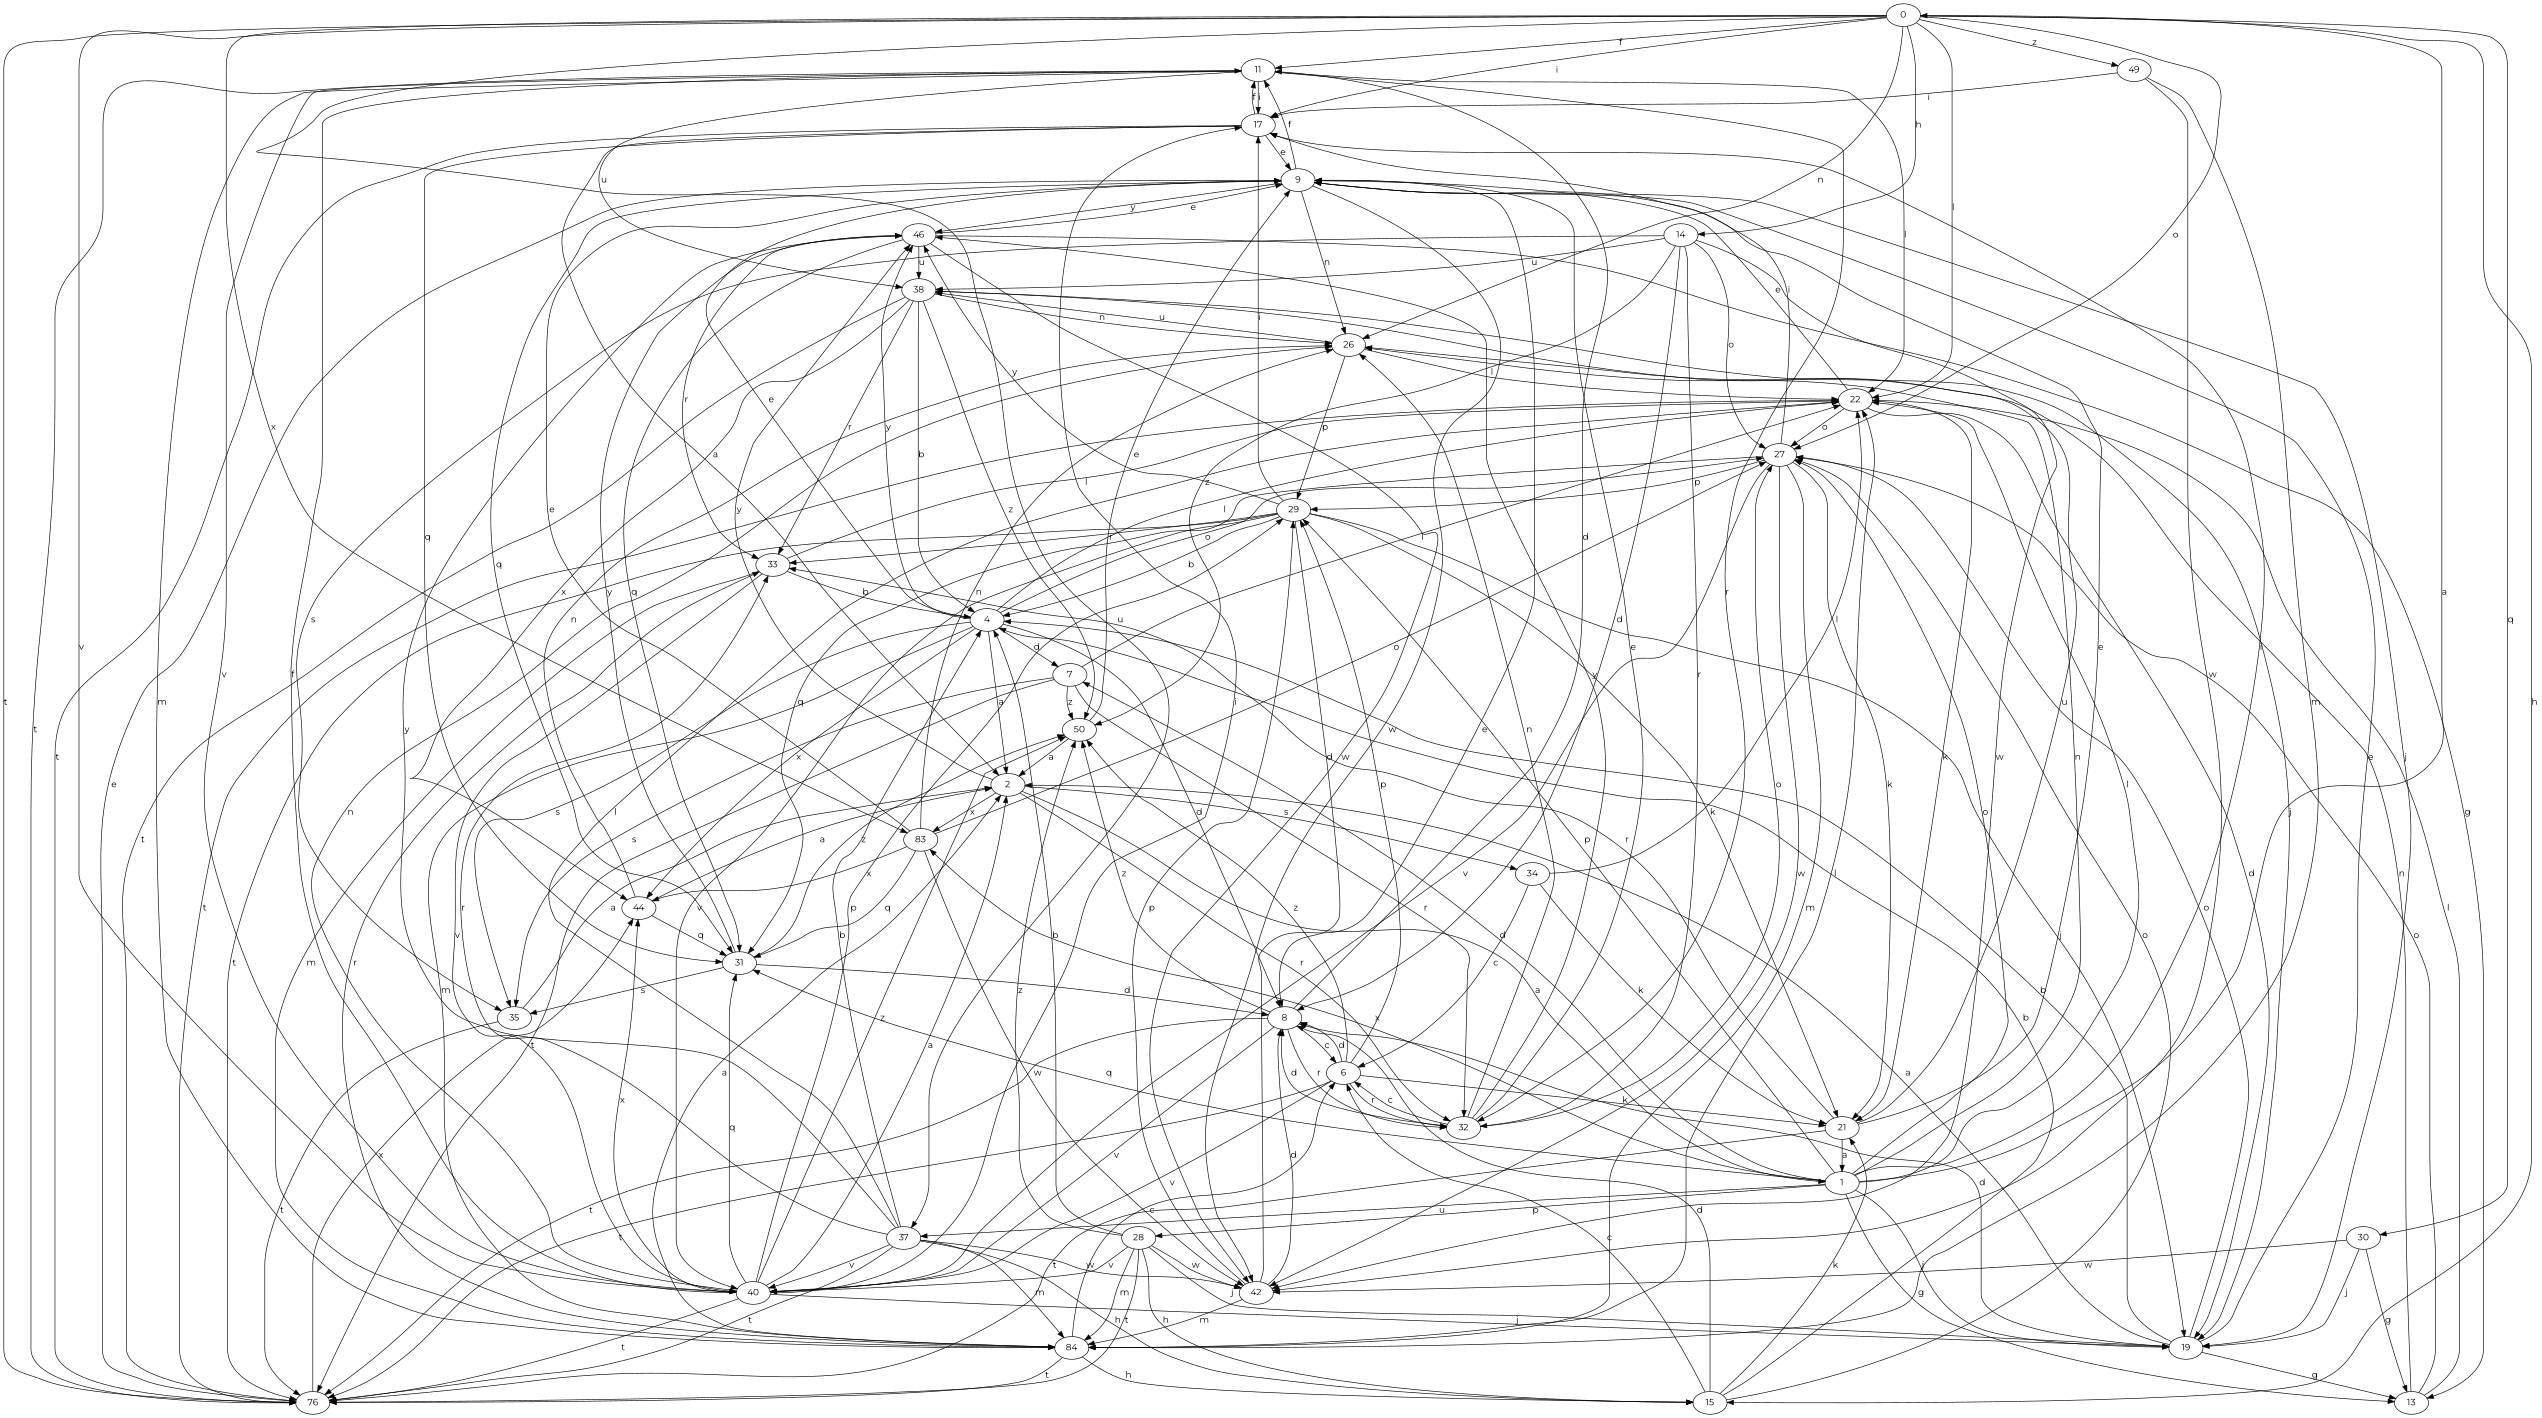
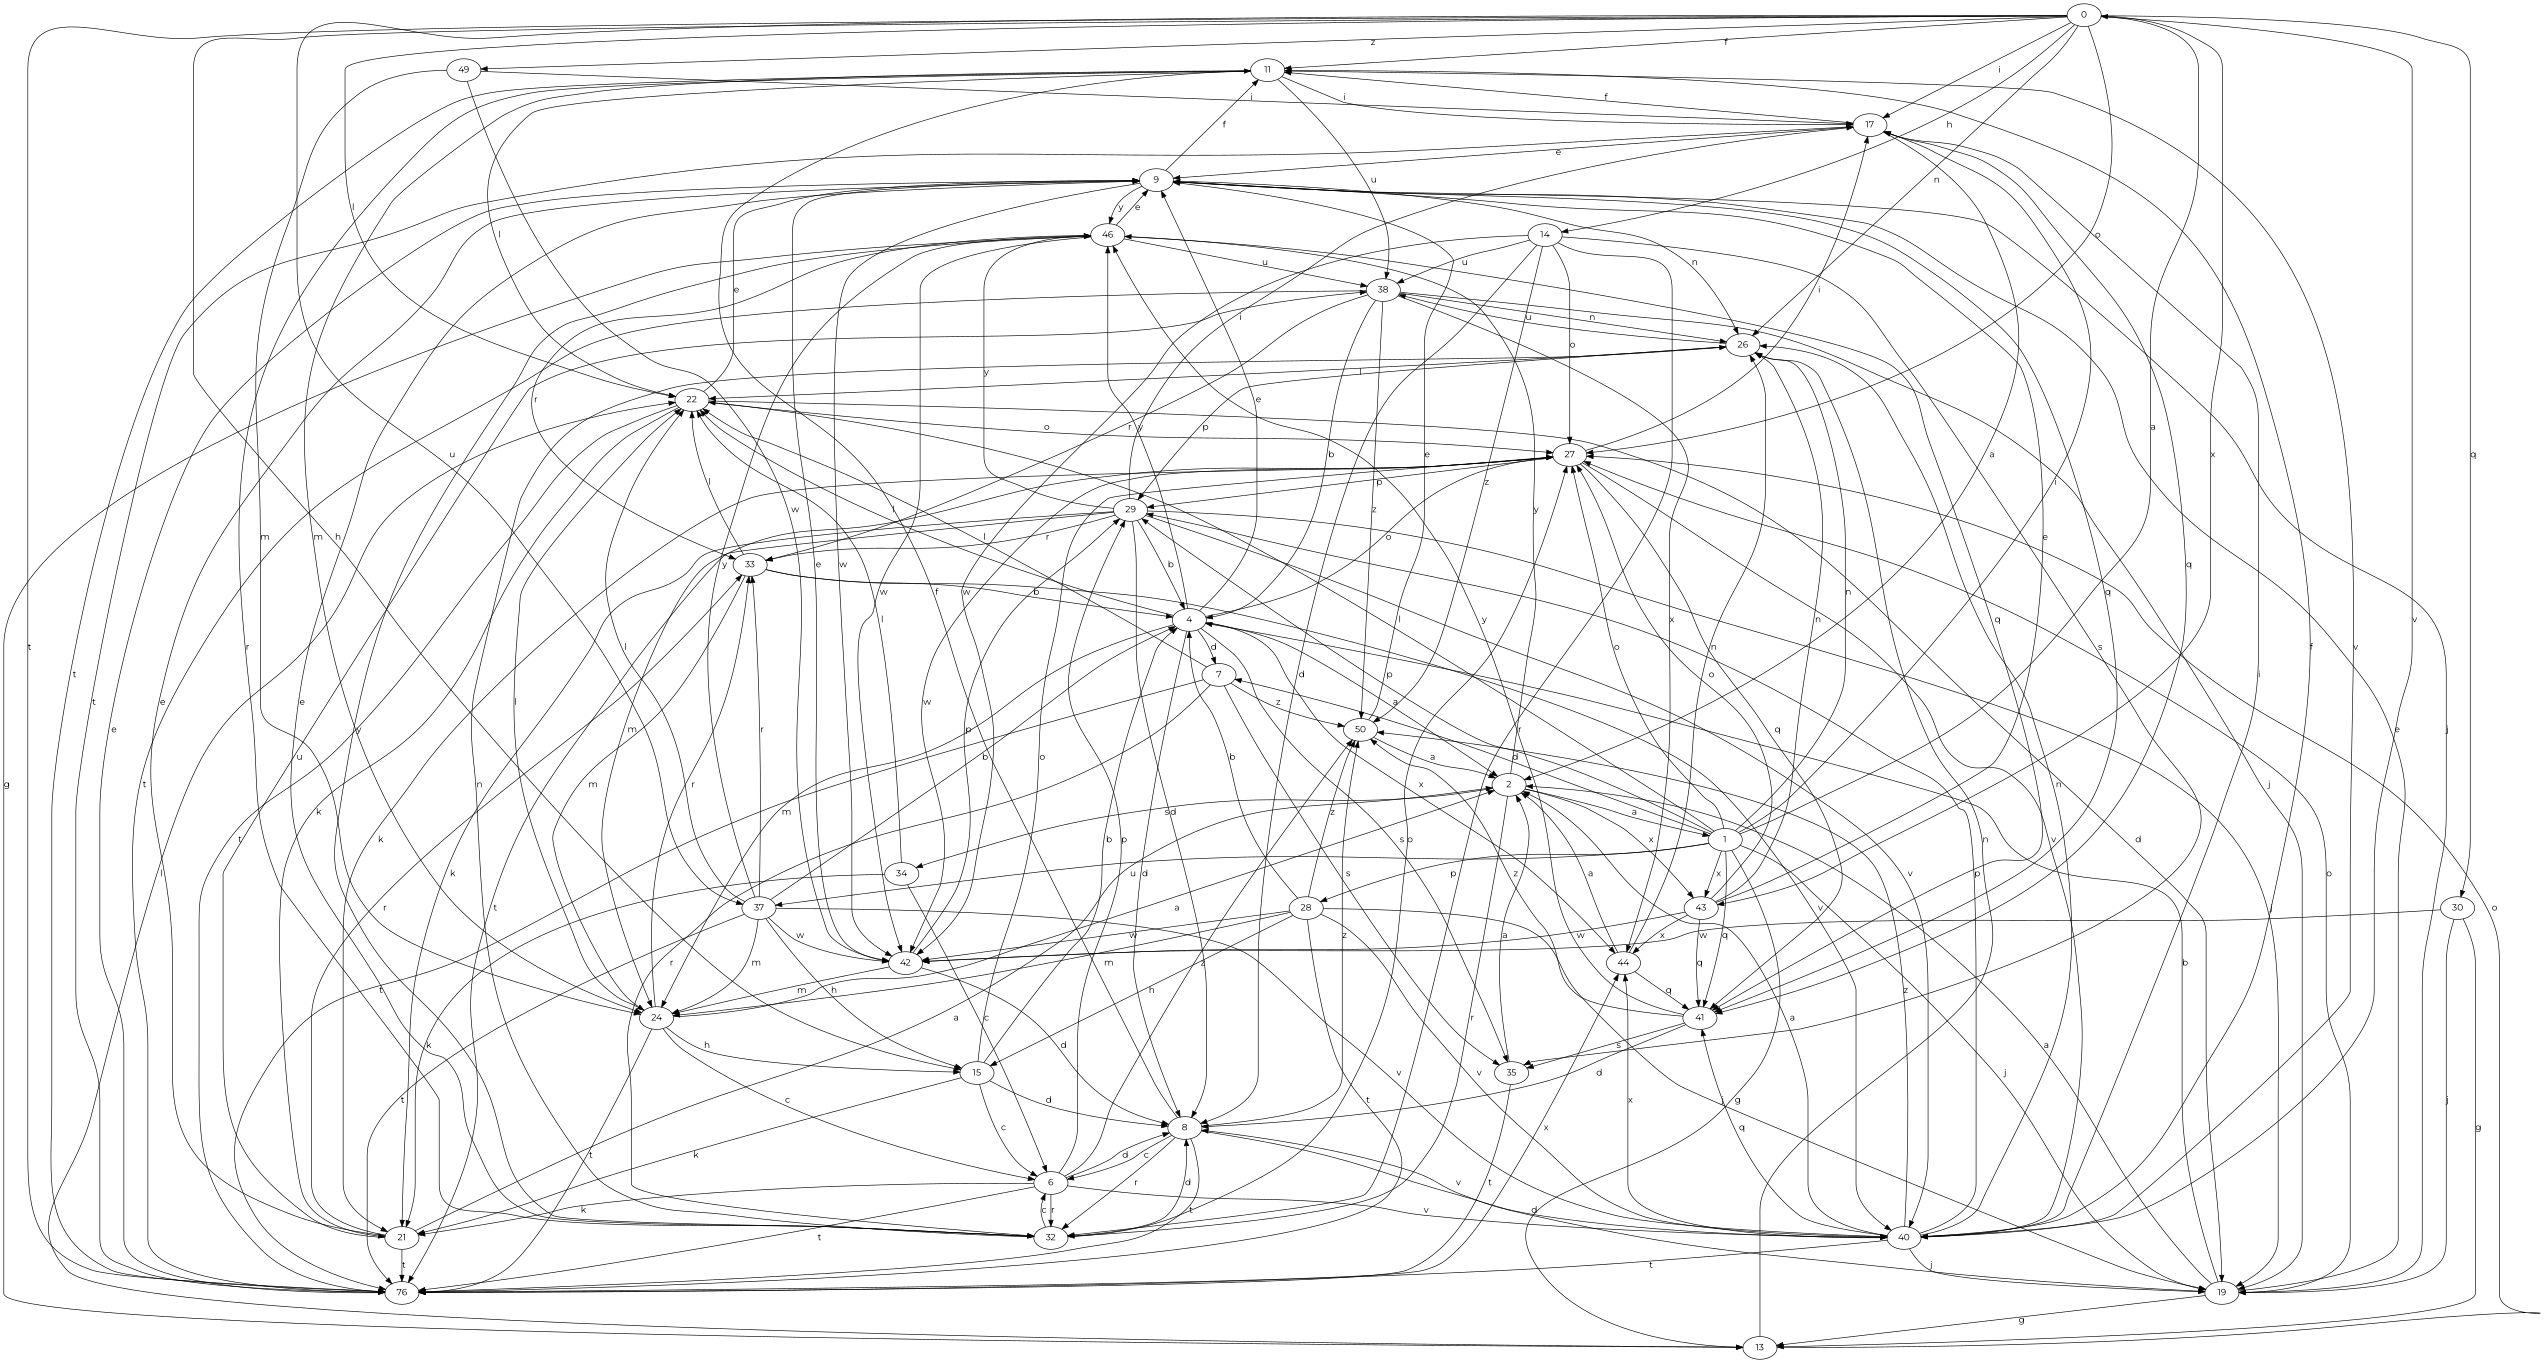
edge "8" -> "11": label "d" -> "f"
node "83": label "83" -> "43"
node "31": label "31" -> "41"
edge "21" -> "1": now "21" -> "2"
node "84": label "84" -> "24"
